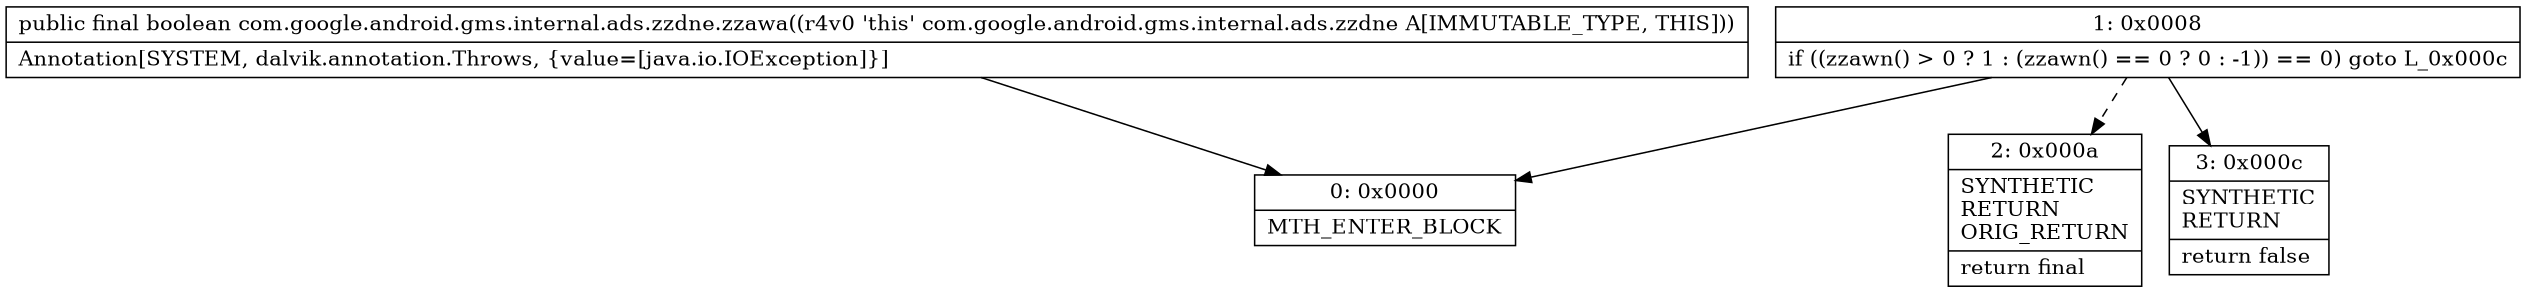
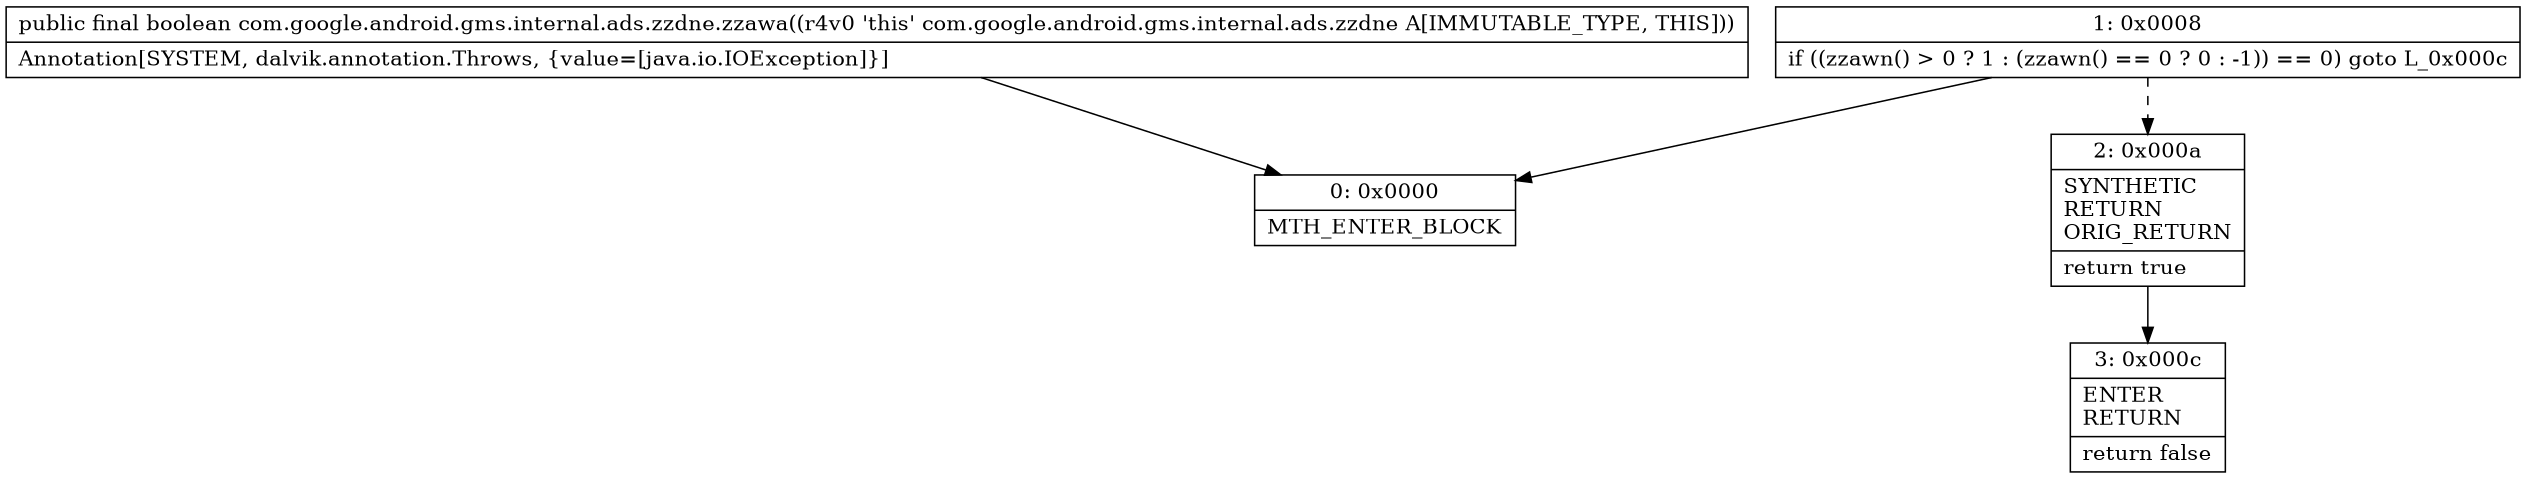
edge "1: 0x0008" -> "3: 0x000c": now "2: 0x000a" -> "3: 0x000c"
node "3: 0x000c": text "SYNTHETIC" -> "ENTER"
node "2: 0x000a": text "return final" -> "return true"
